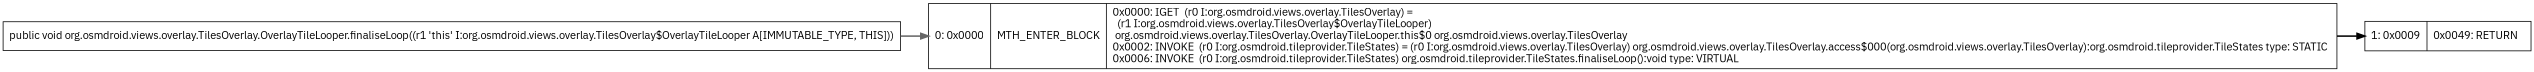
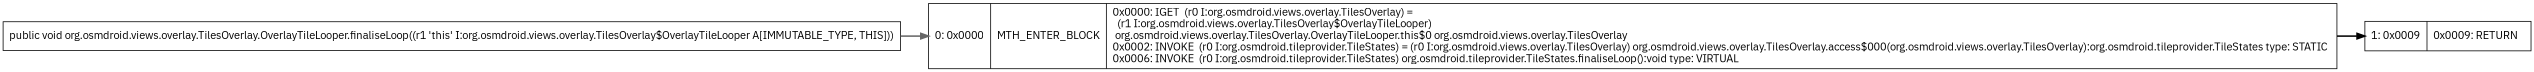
node "1: 0x0009": text "0x0049: RETURN" -> "0x0009: RETURN"
